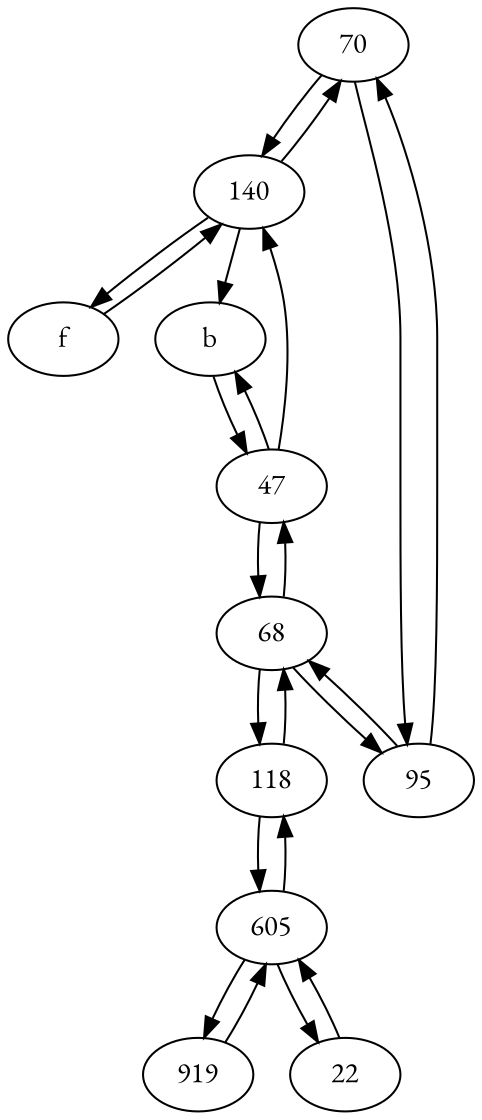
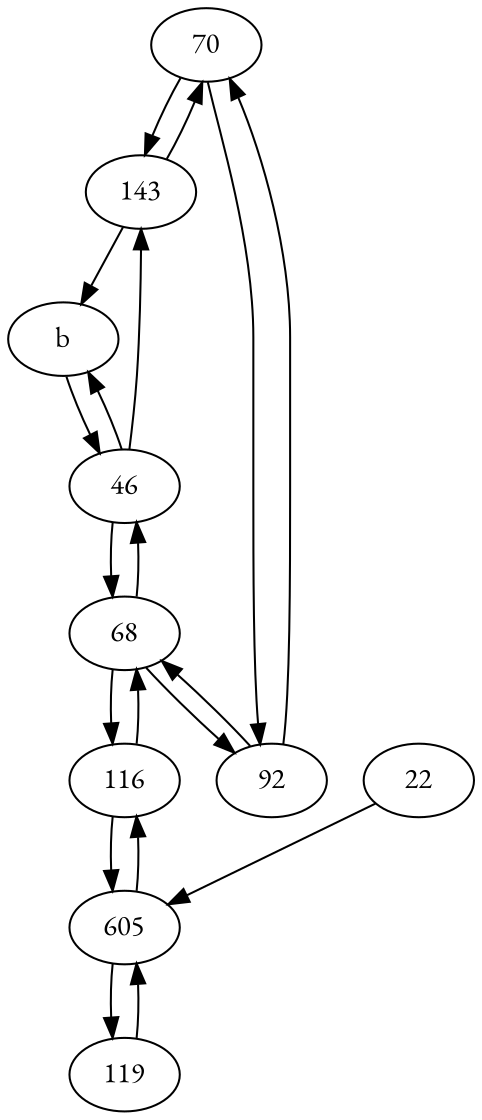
node "140": label "140" -> "143"
node "f": removed
node "47": label "47" -> "46"
node "118": label "118" -> "116"
node "95": label "95" -> "92"
edge "605" -> "22": removed
node "919": label "919" -> "119"
